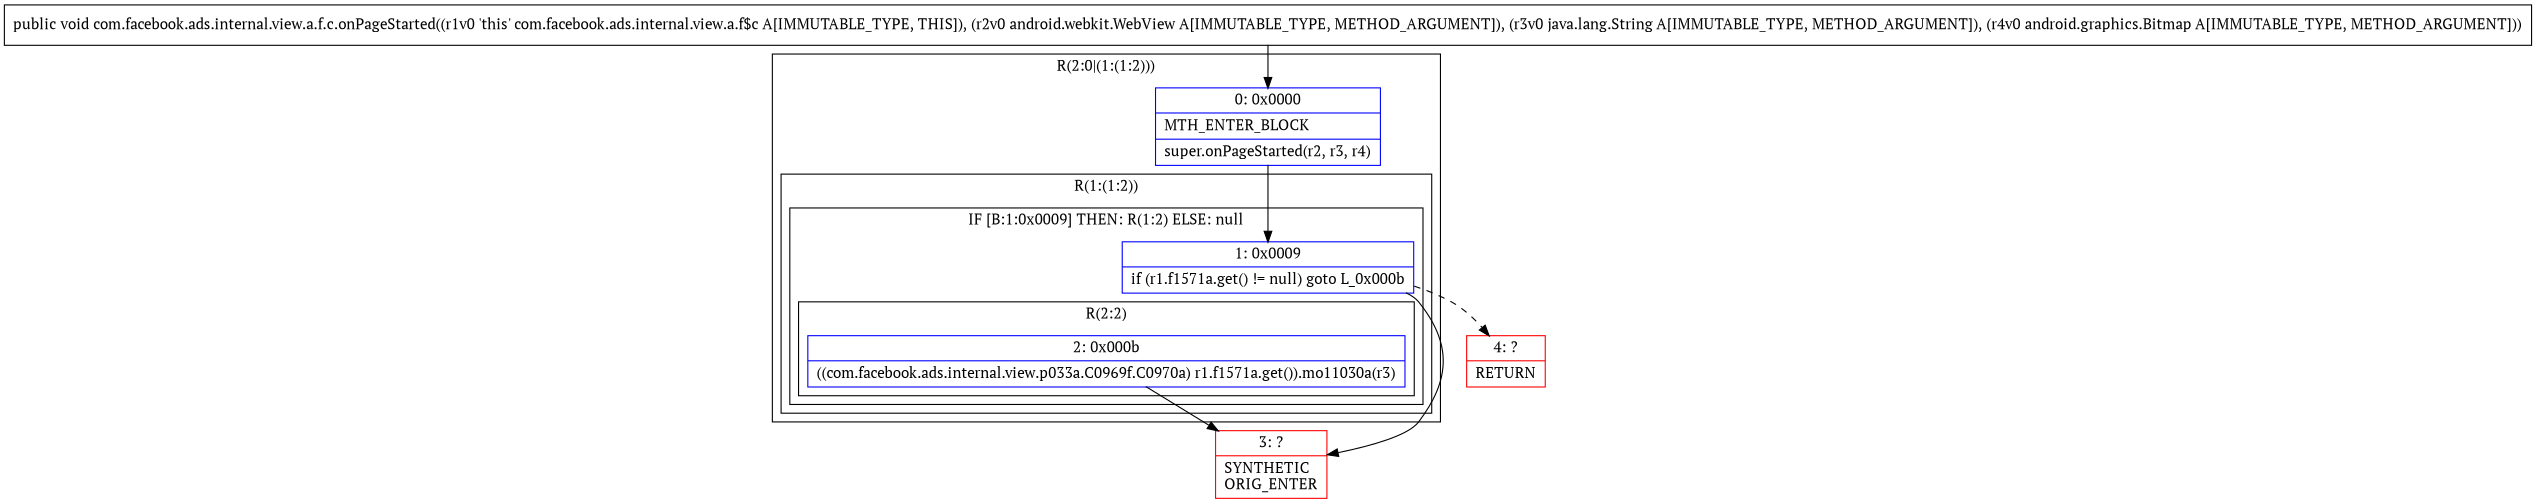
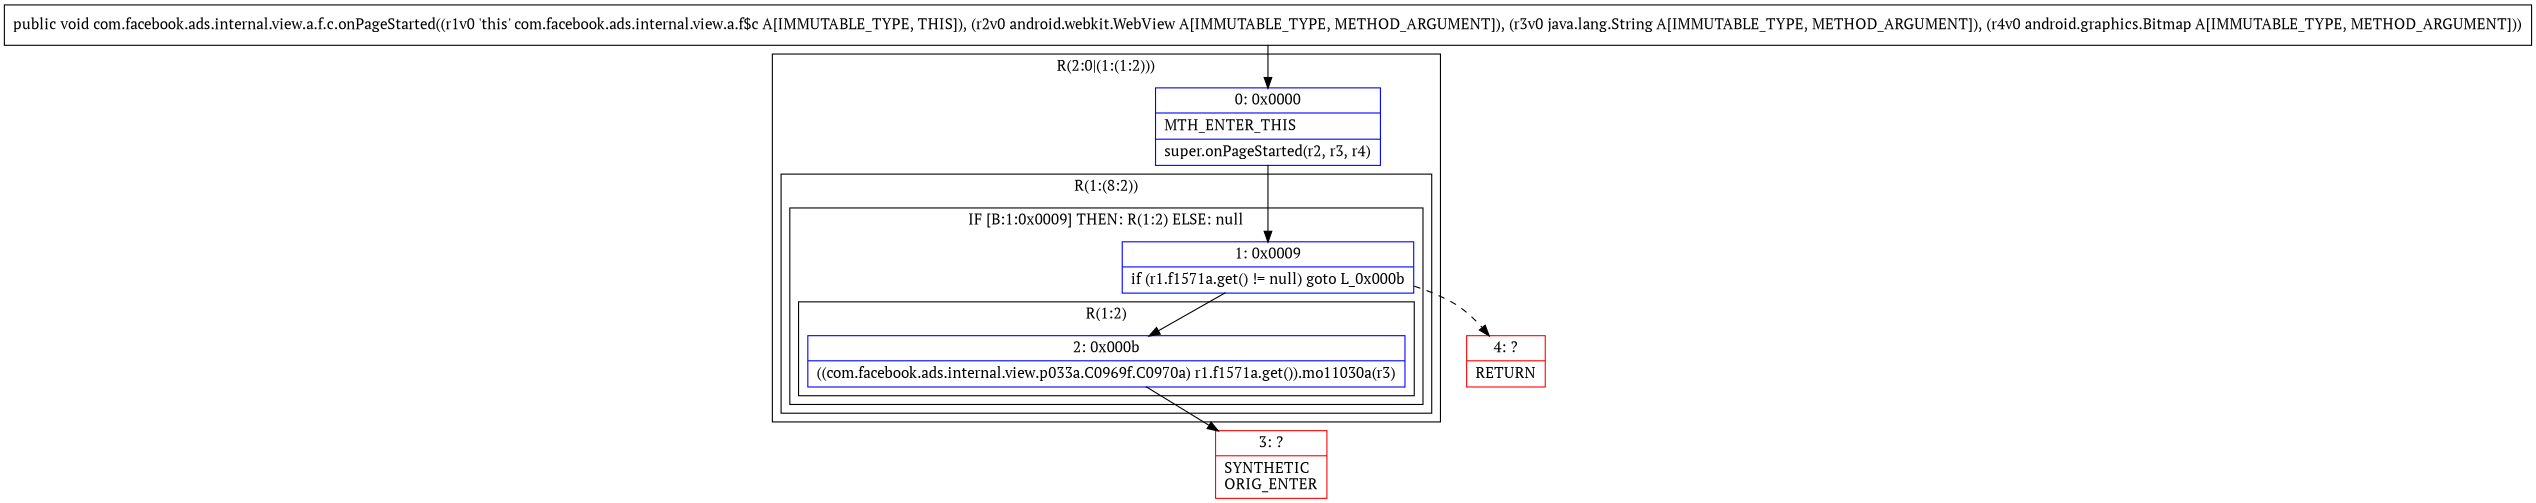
node "0: 0x0000": text "MTH_ENTER_BLOCK" -> "MTH_ENTER_THIS"
cluster "R(1:(1:2))": label "R(1:(1:2))" -> "R(1:(8:2))"
cluster "R(2:2)": label "R(2:2)" -> "R(1:2)"
edge "1: 0x0009" -> "3: ?": now "1: 0x0009" -> "2: 0x000b"
